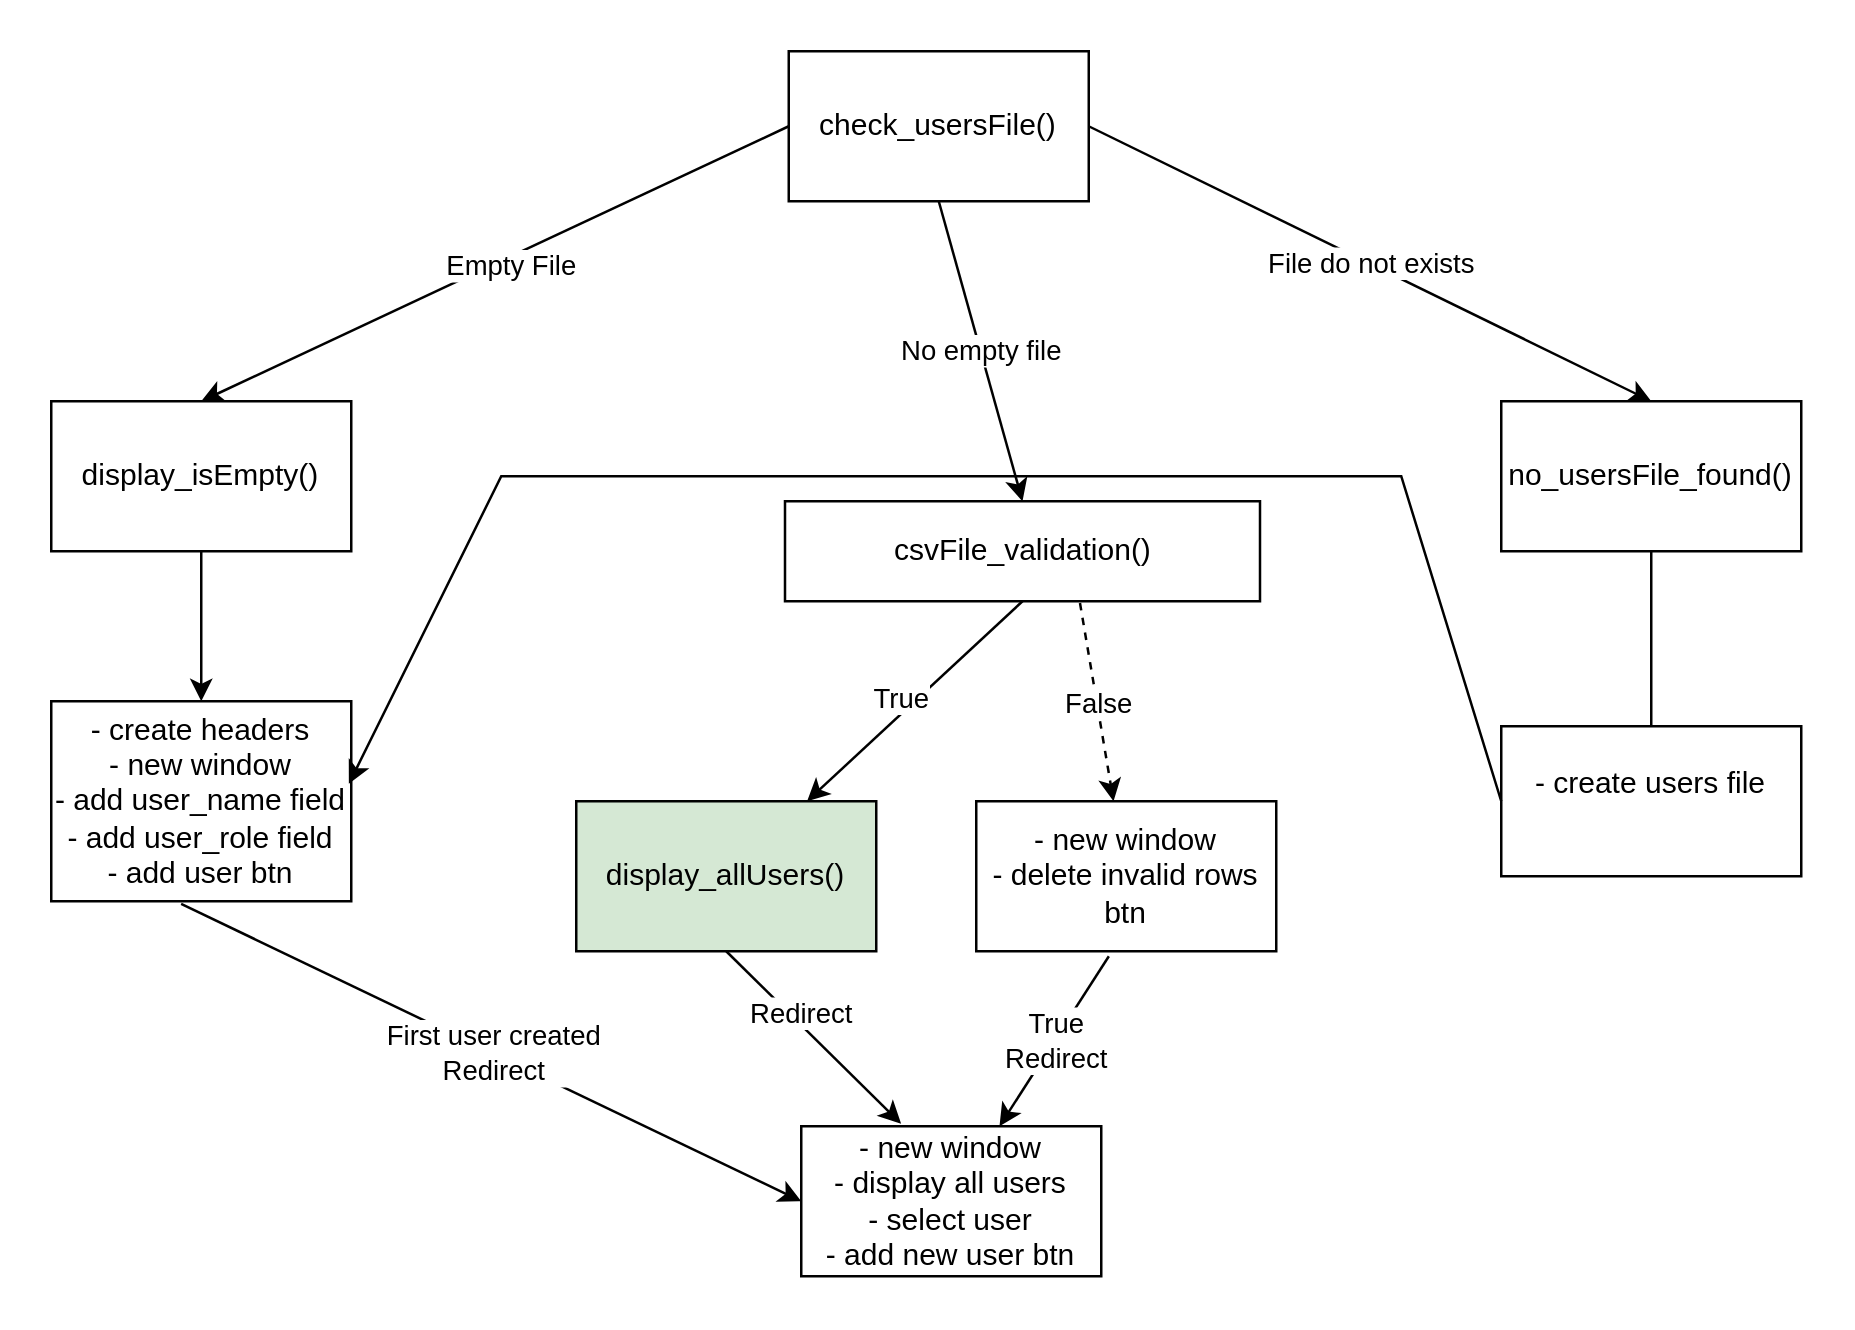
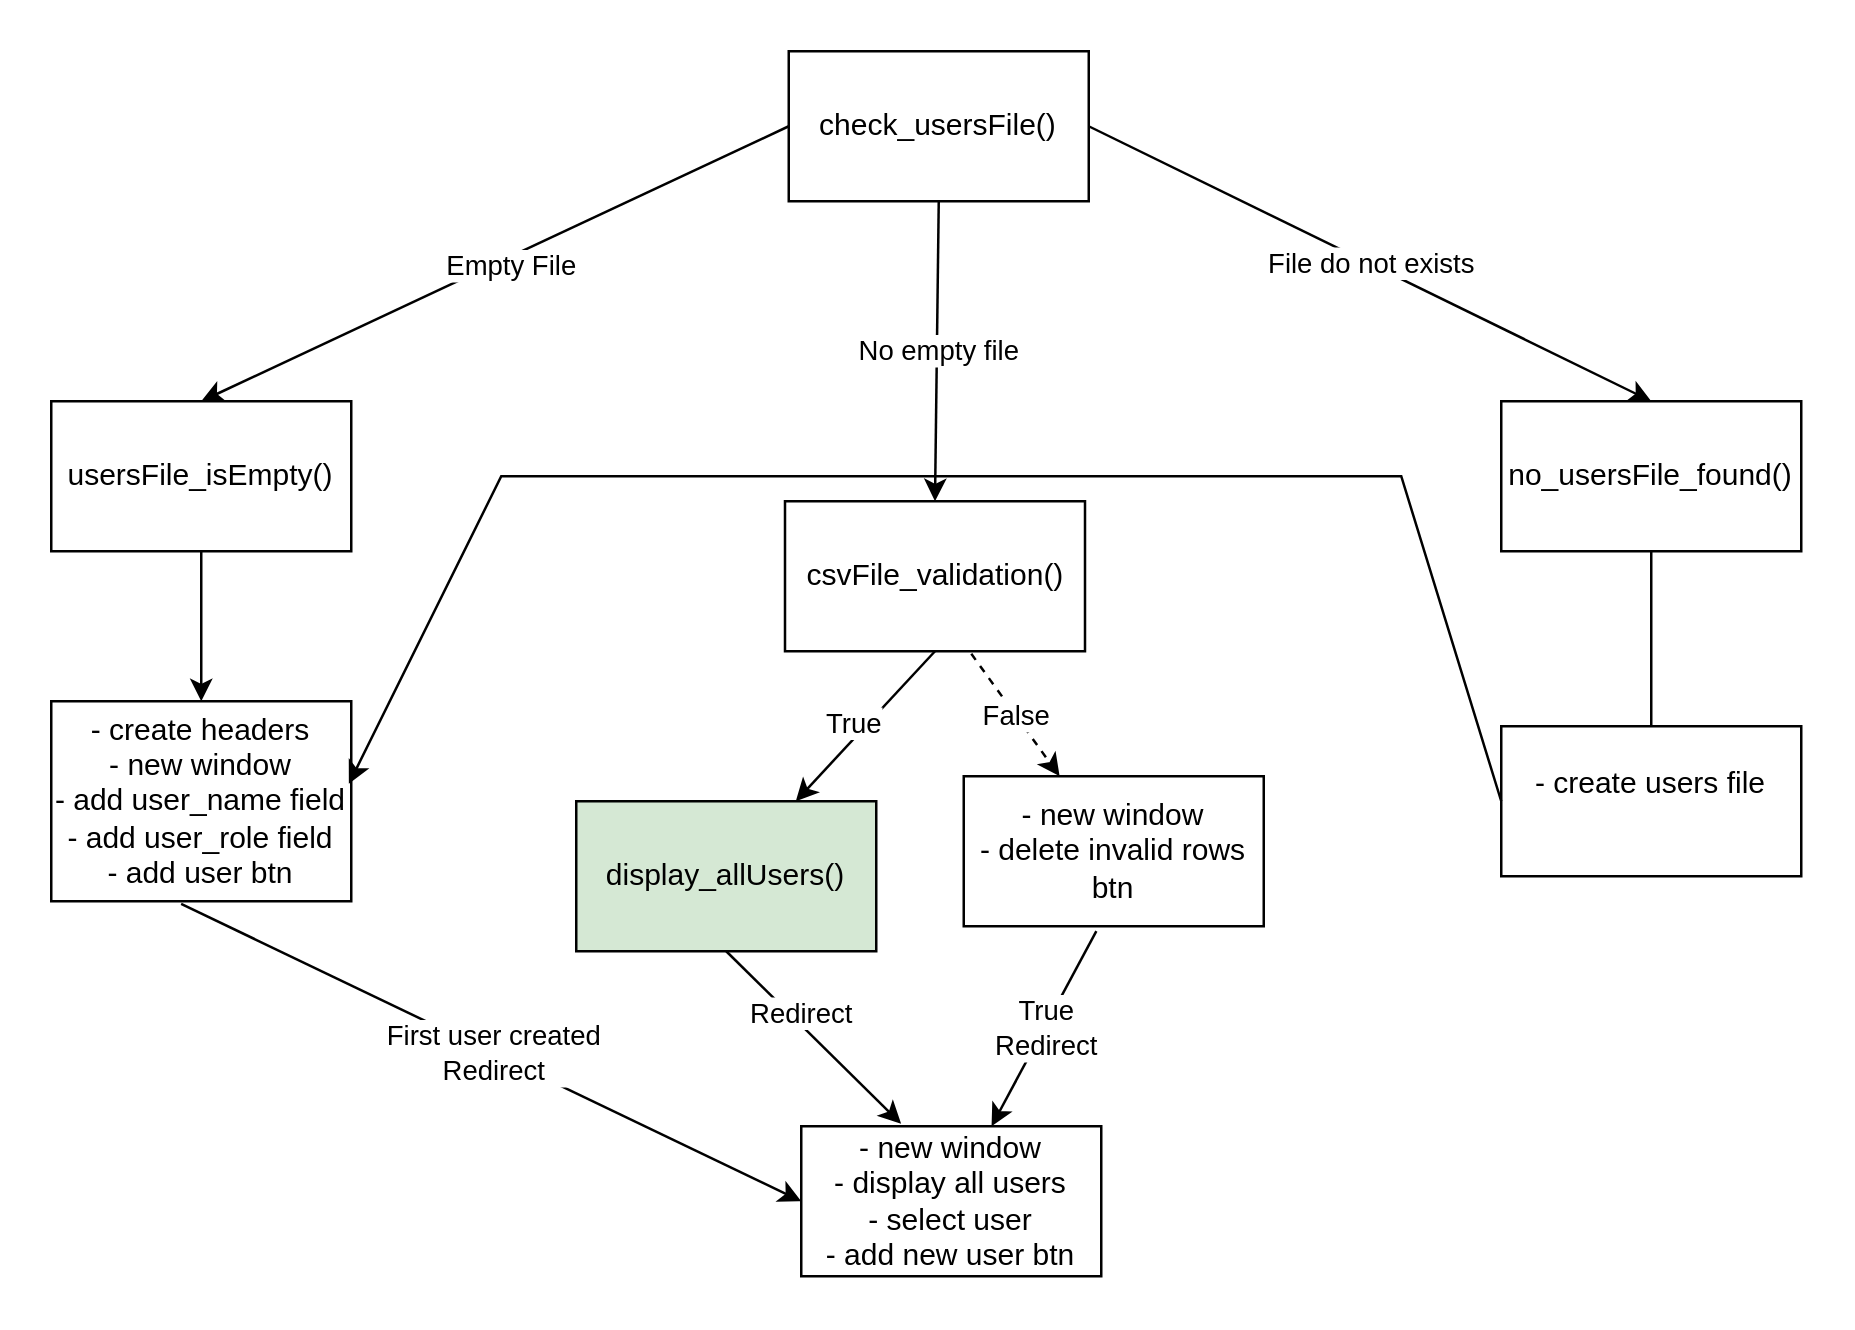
node "display_isEmpty()": label "display_isEmpty()" -> "usersFile_isEmpty()"
node "csvFile_validation()": size 475x100 -> 300x150
node "- new window - delete invalid rows btn": moved (1126, 876) -> (1114, 851)
